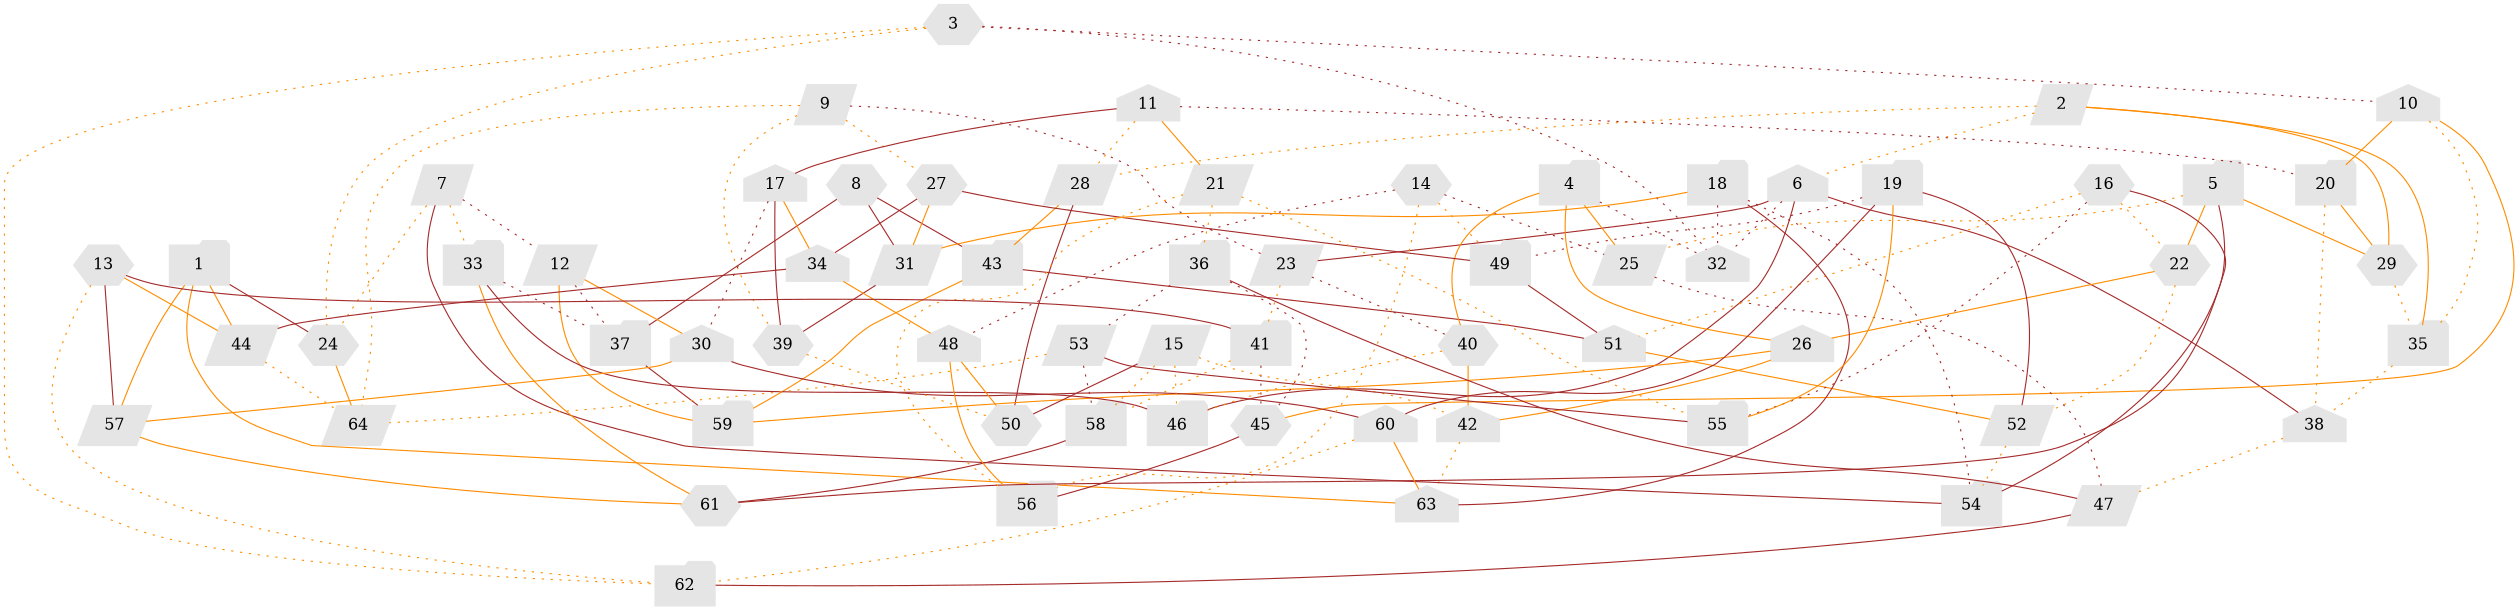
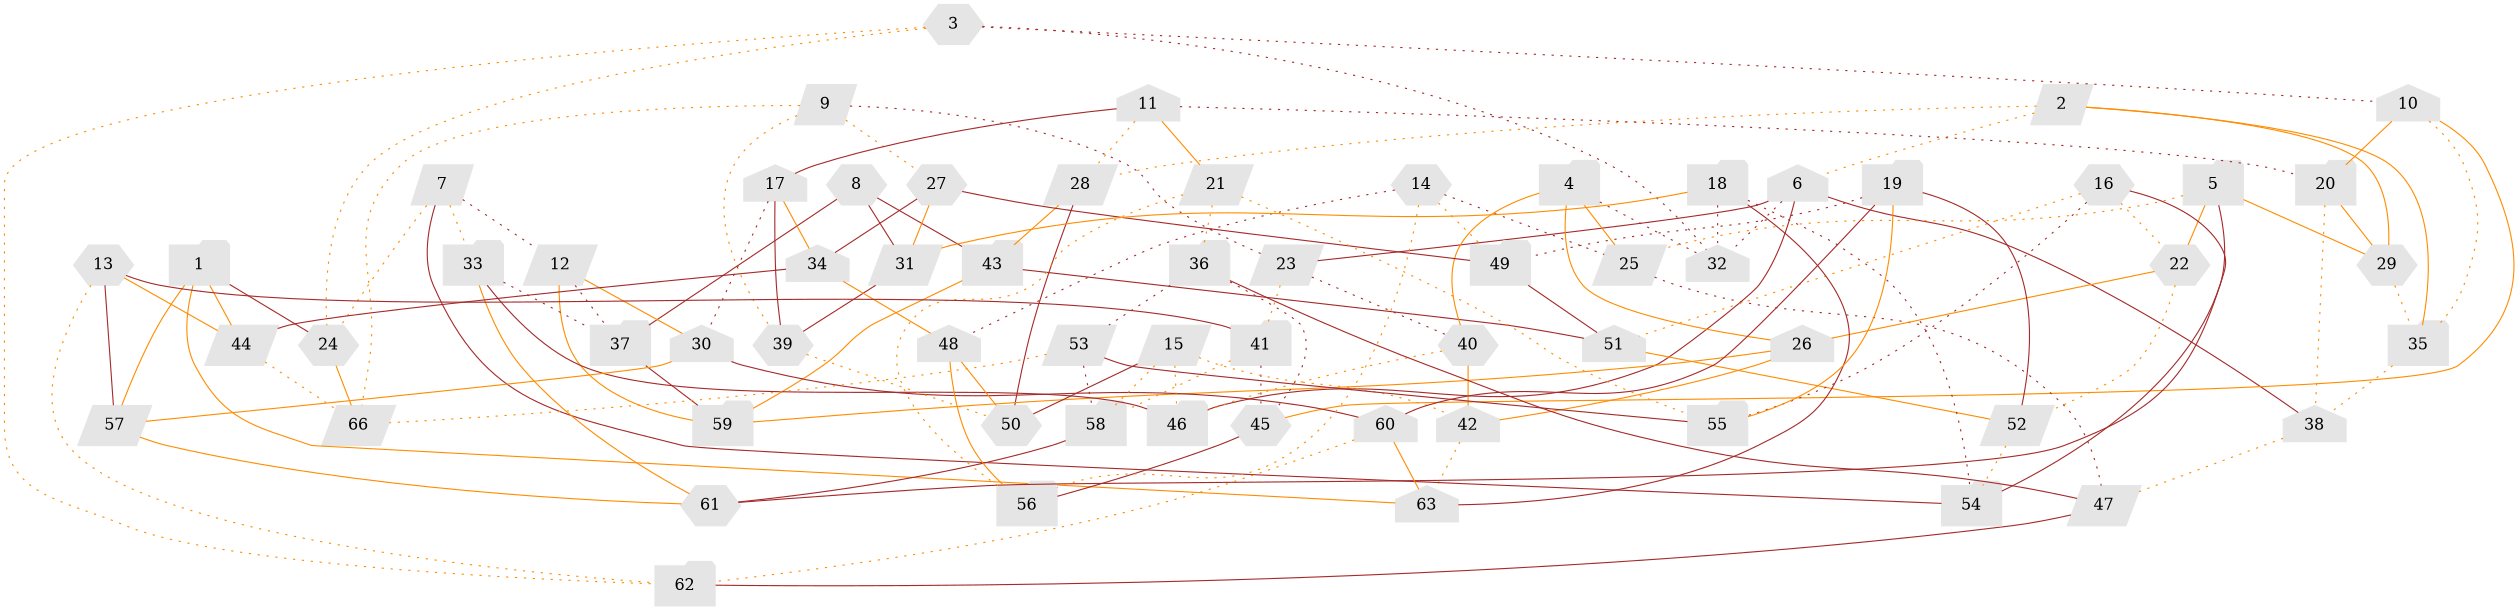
node "64": label "64" -> "66"
